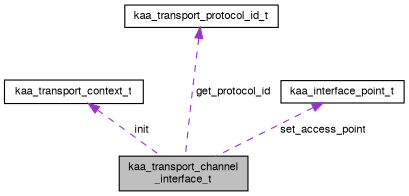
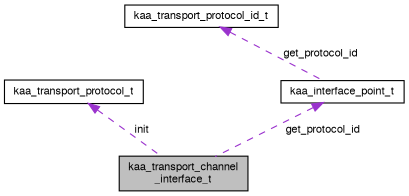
node "kaa_transport_context_t": label "kaa_transport_context_t" -> "kaa_transport_protocol_t"
edge "kaa_transport_channel _interface_t" -> "kaa_transport_protocol_id_t": now "kaa_interface_point_t" -> "kaa_transport_protocol_id_t"
edge "kaa_transport_channel _interface_t" -> "kaa_interface_point_t": label " set_access_point" -> " get_protocol_id"
